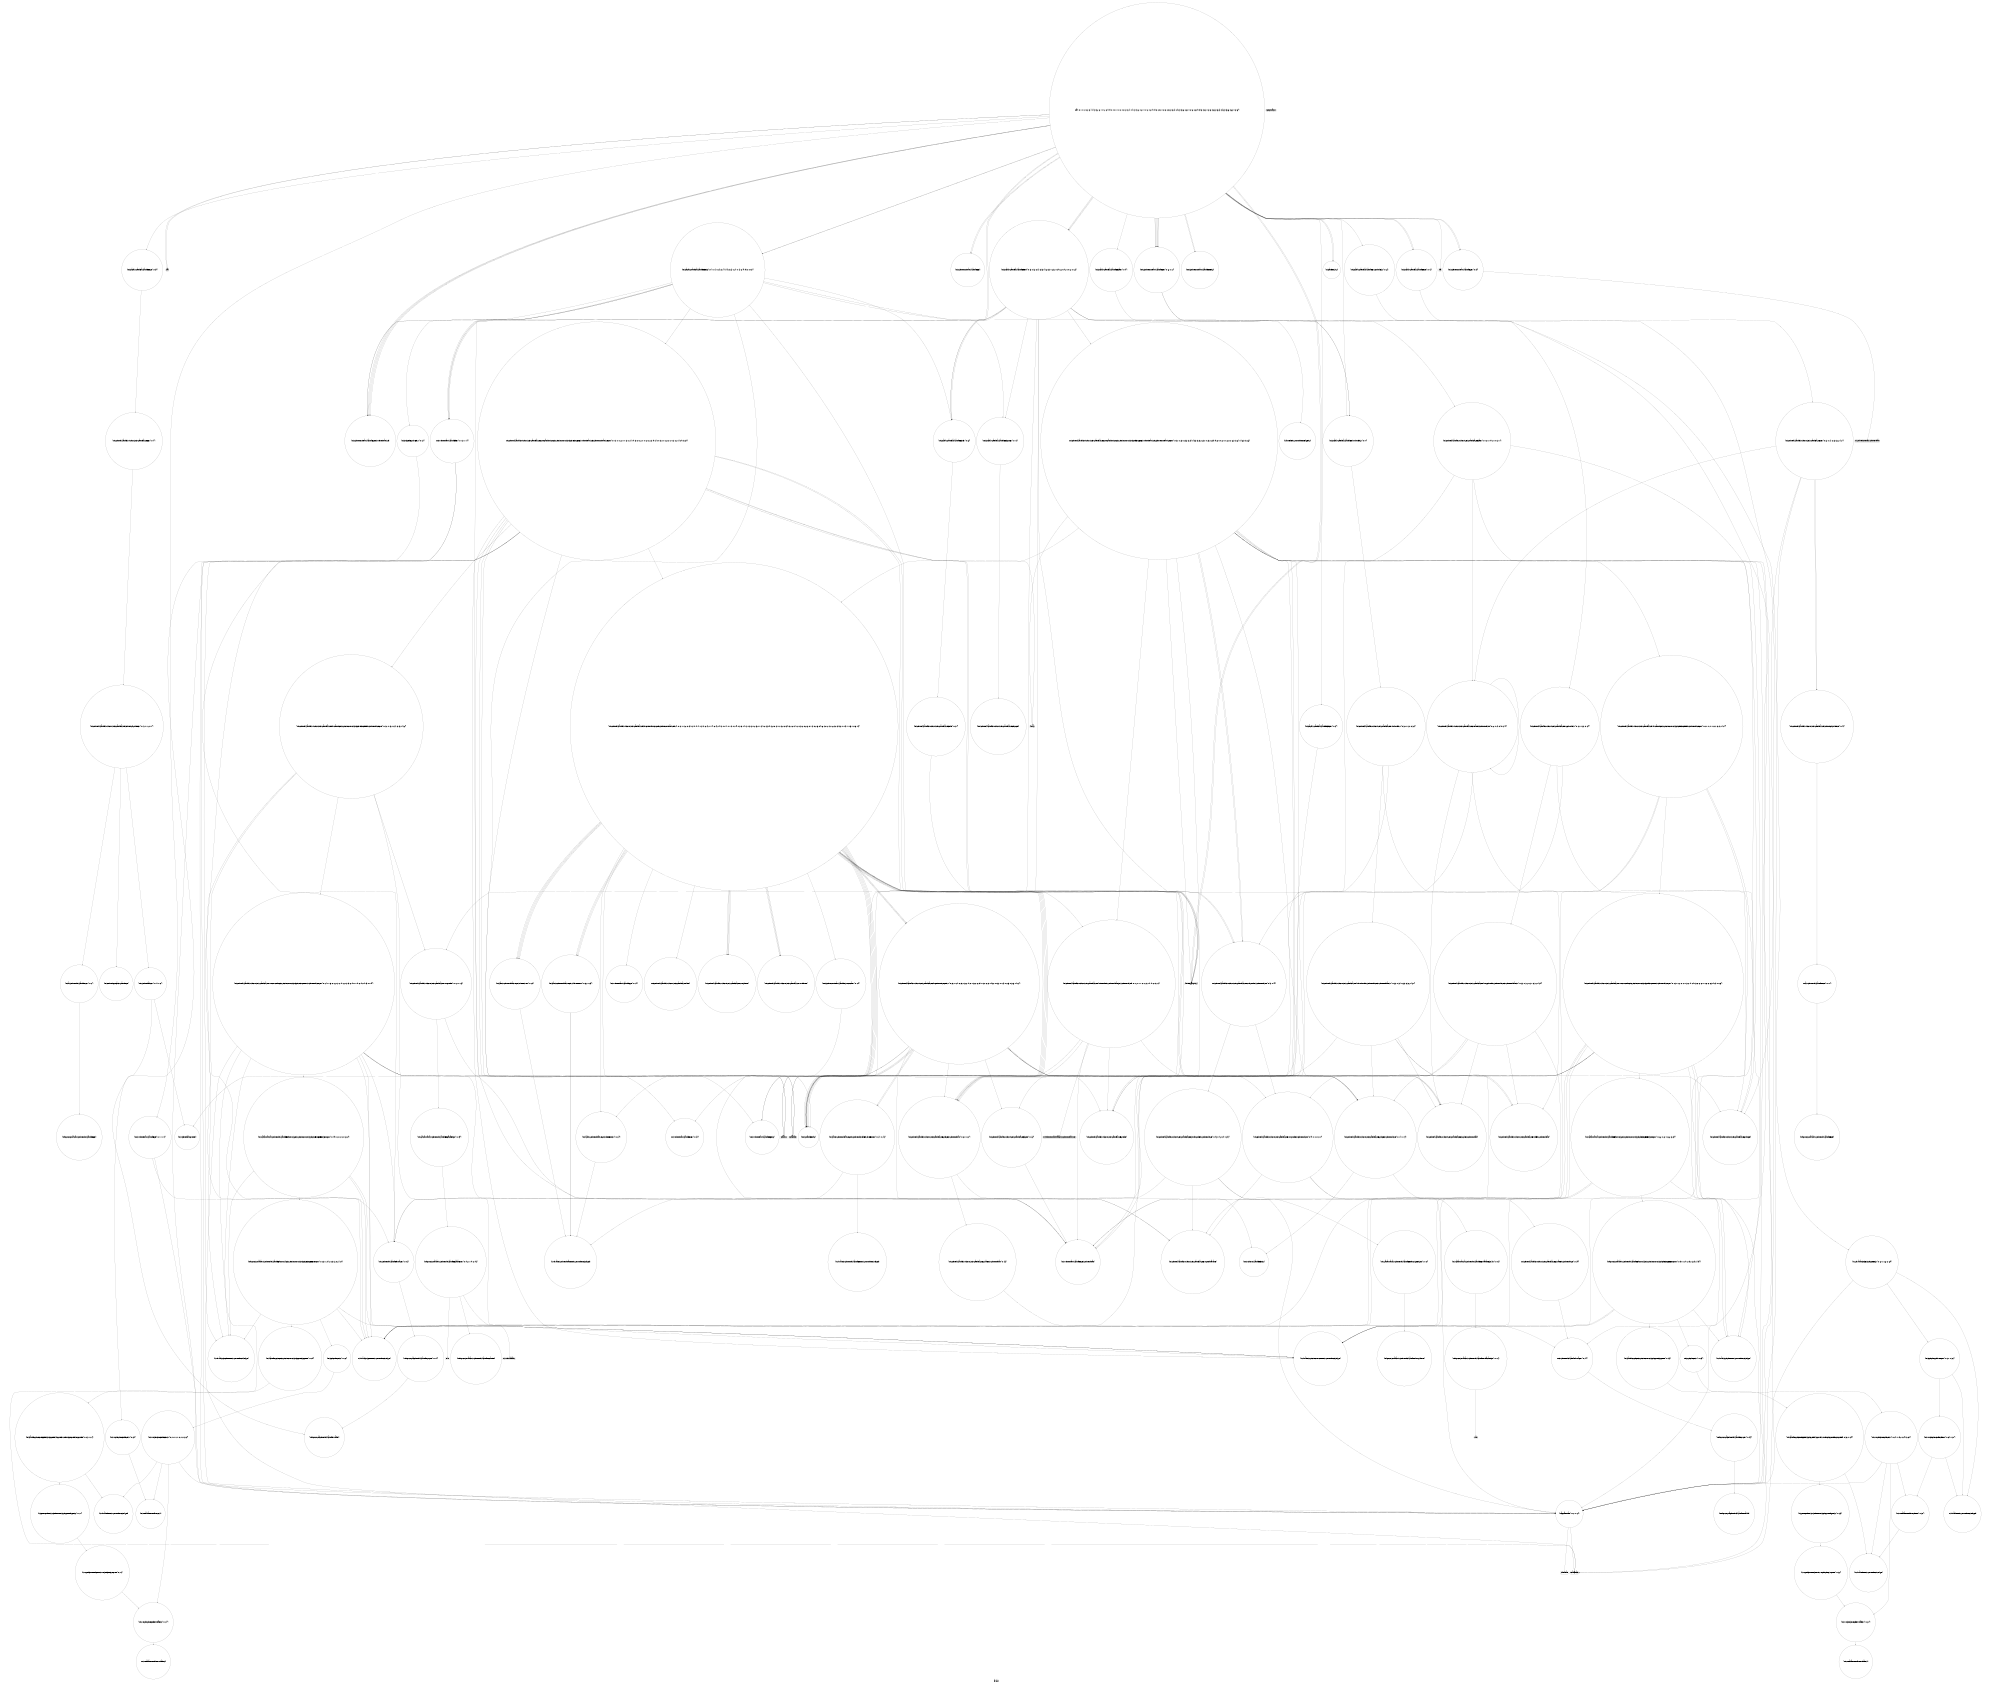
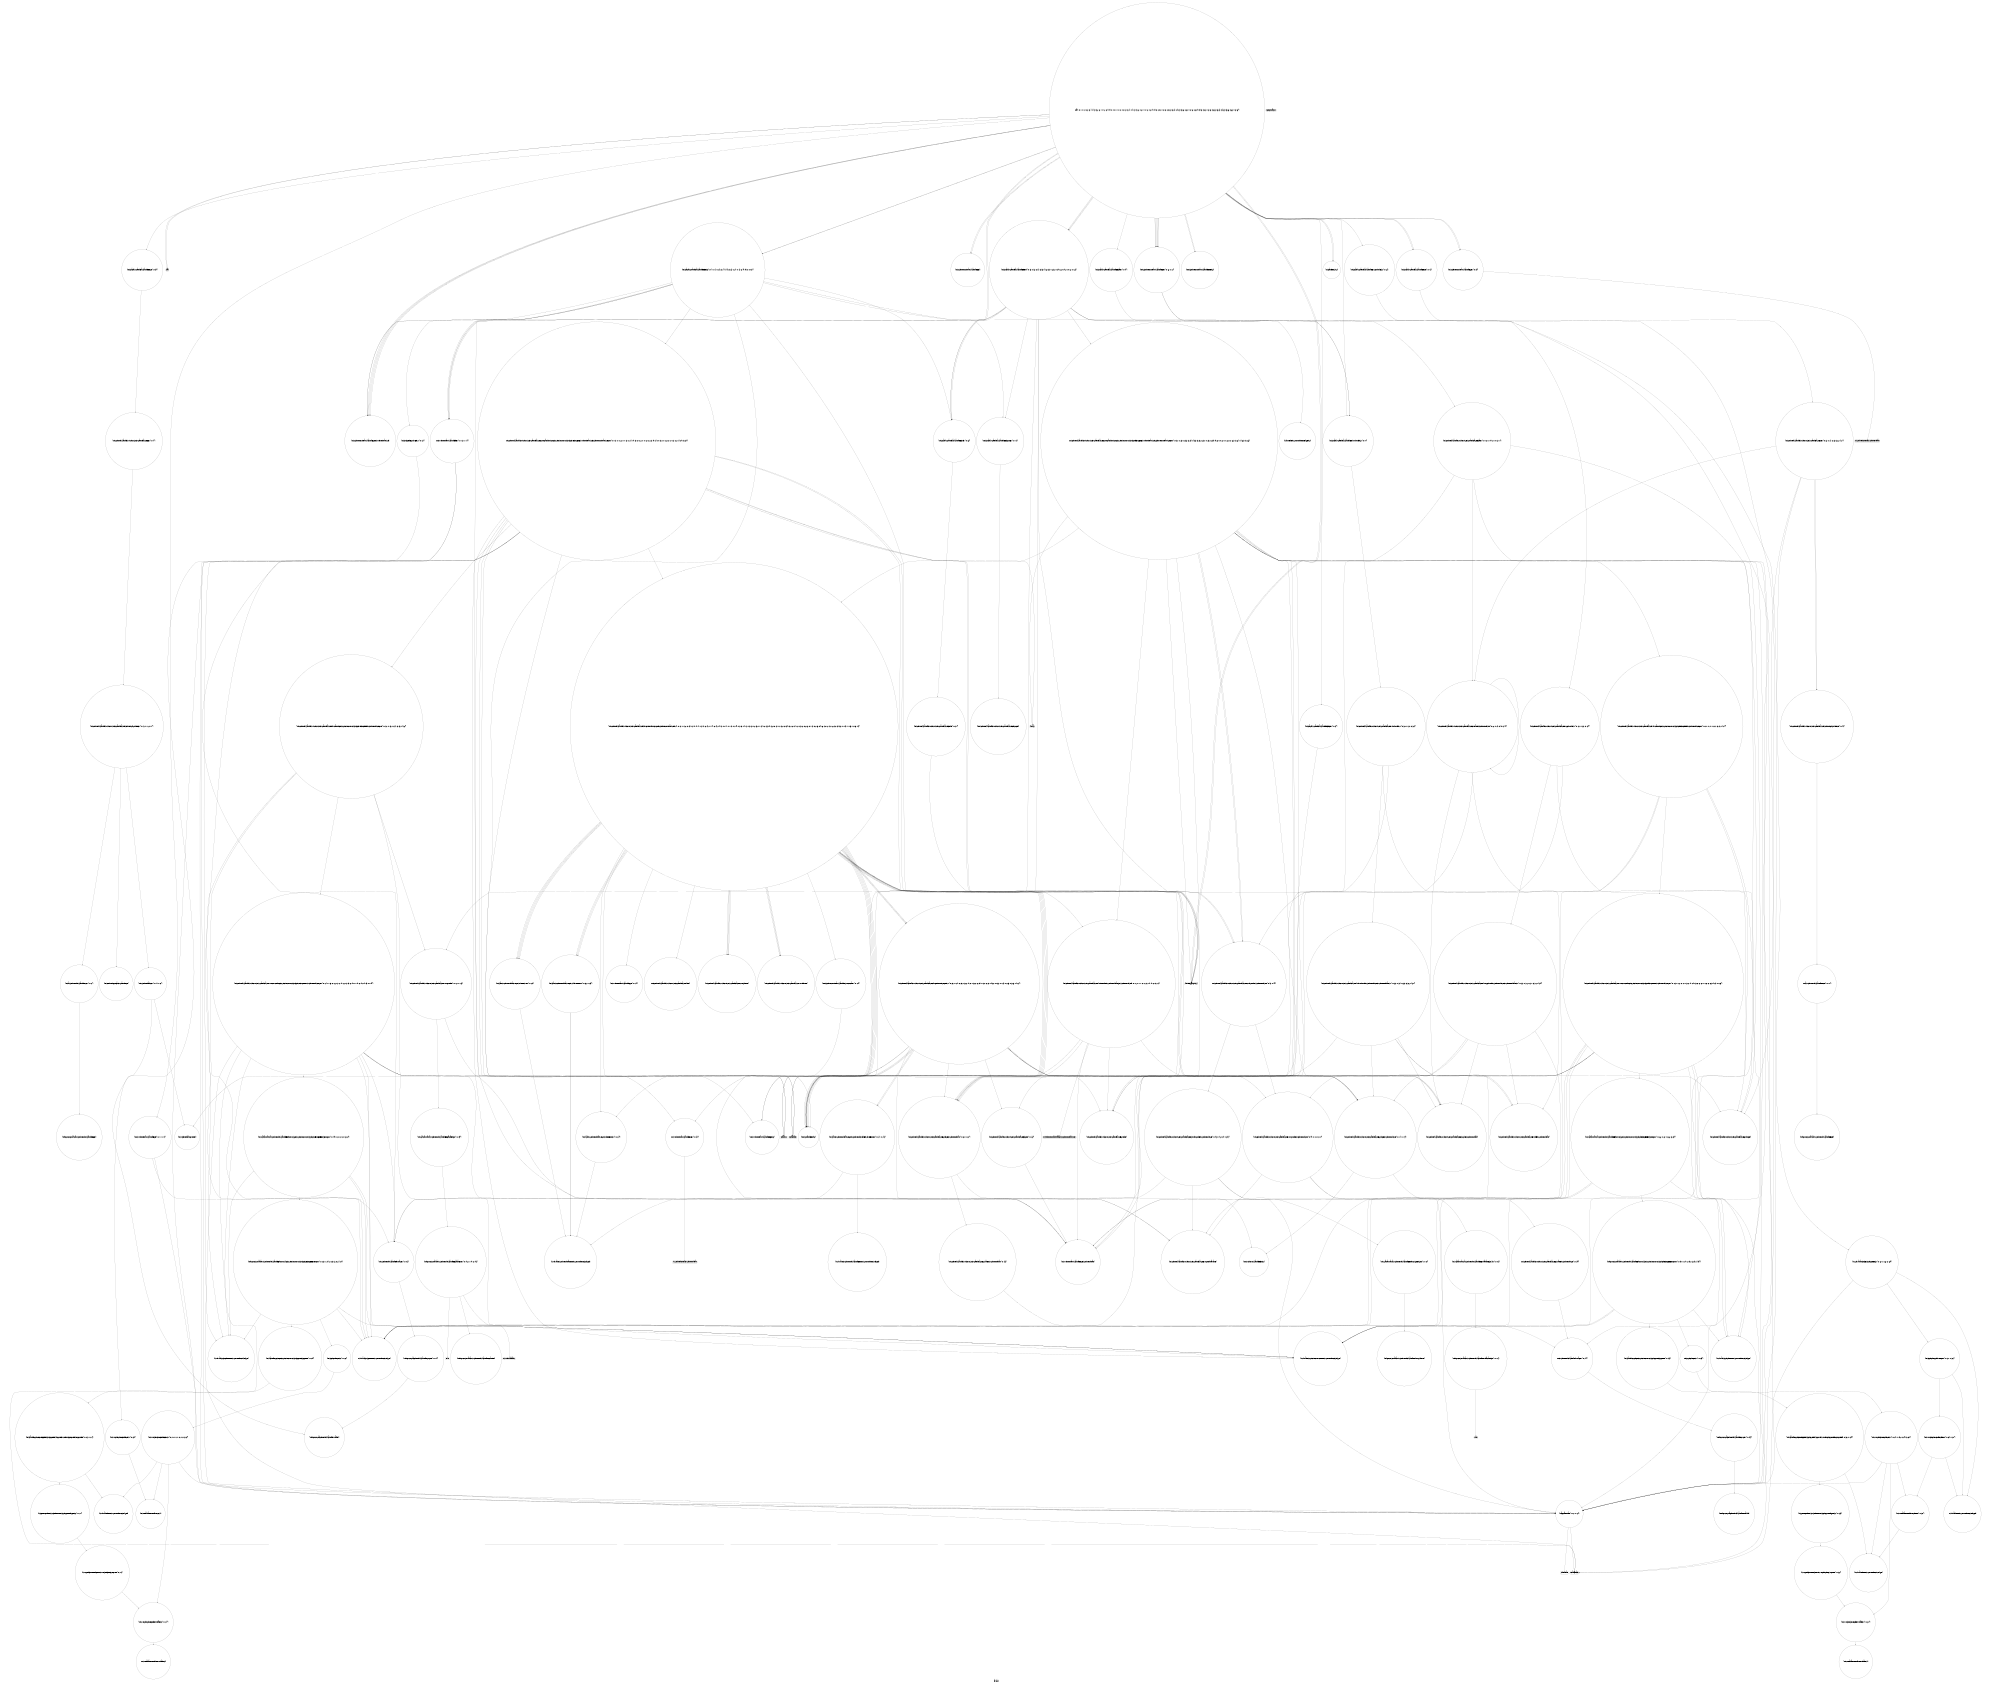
node "printf": removed
node "_ZSt18_Rb_tree_decrementPSt18_Rb_tree_node_base": added
